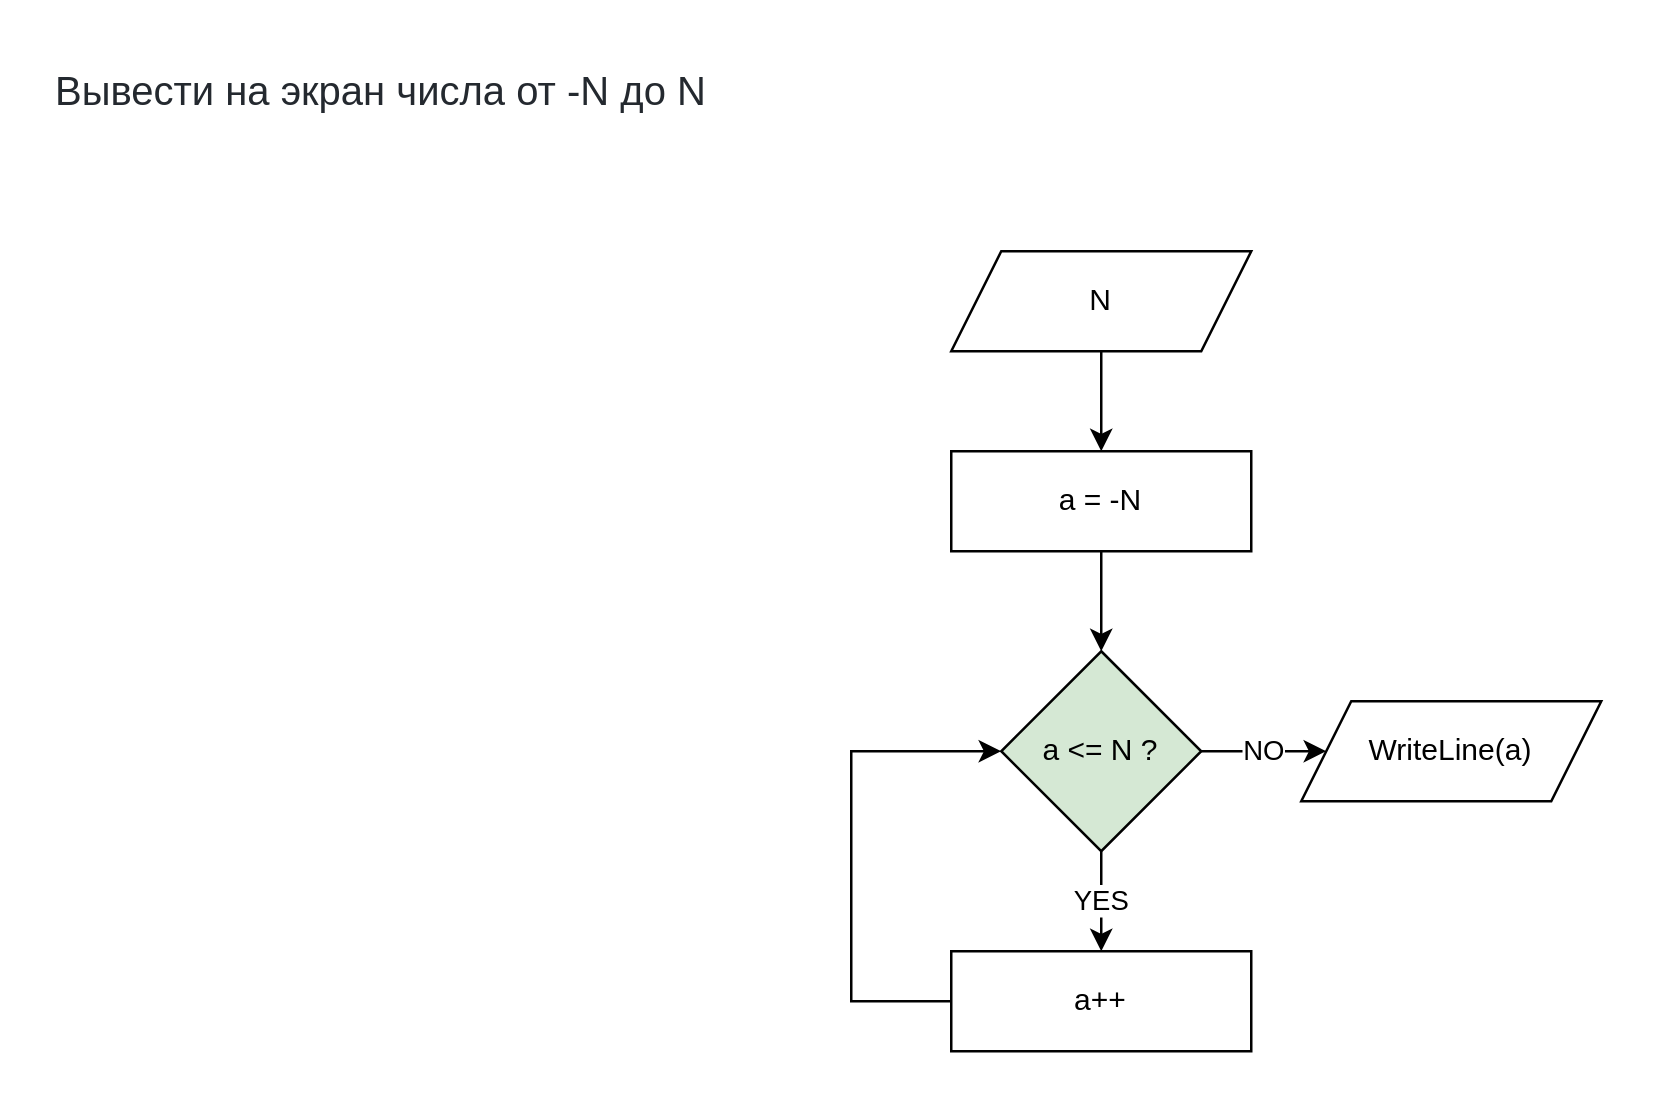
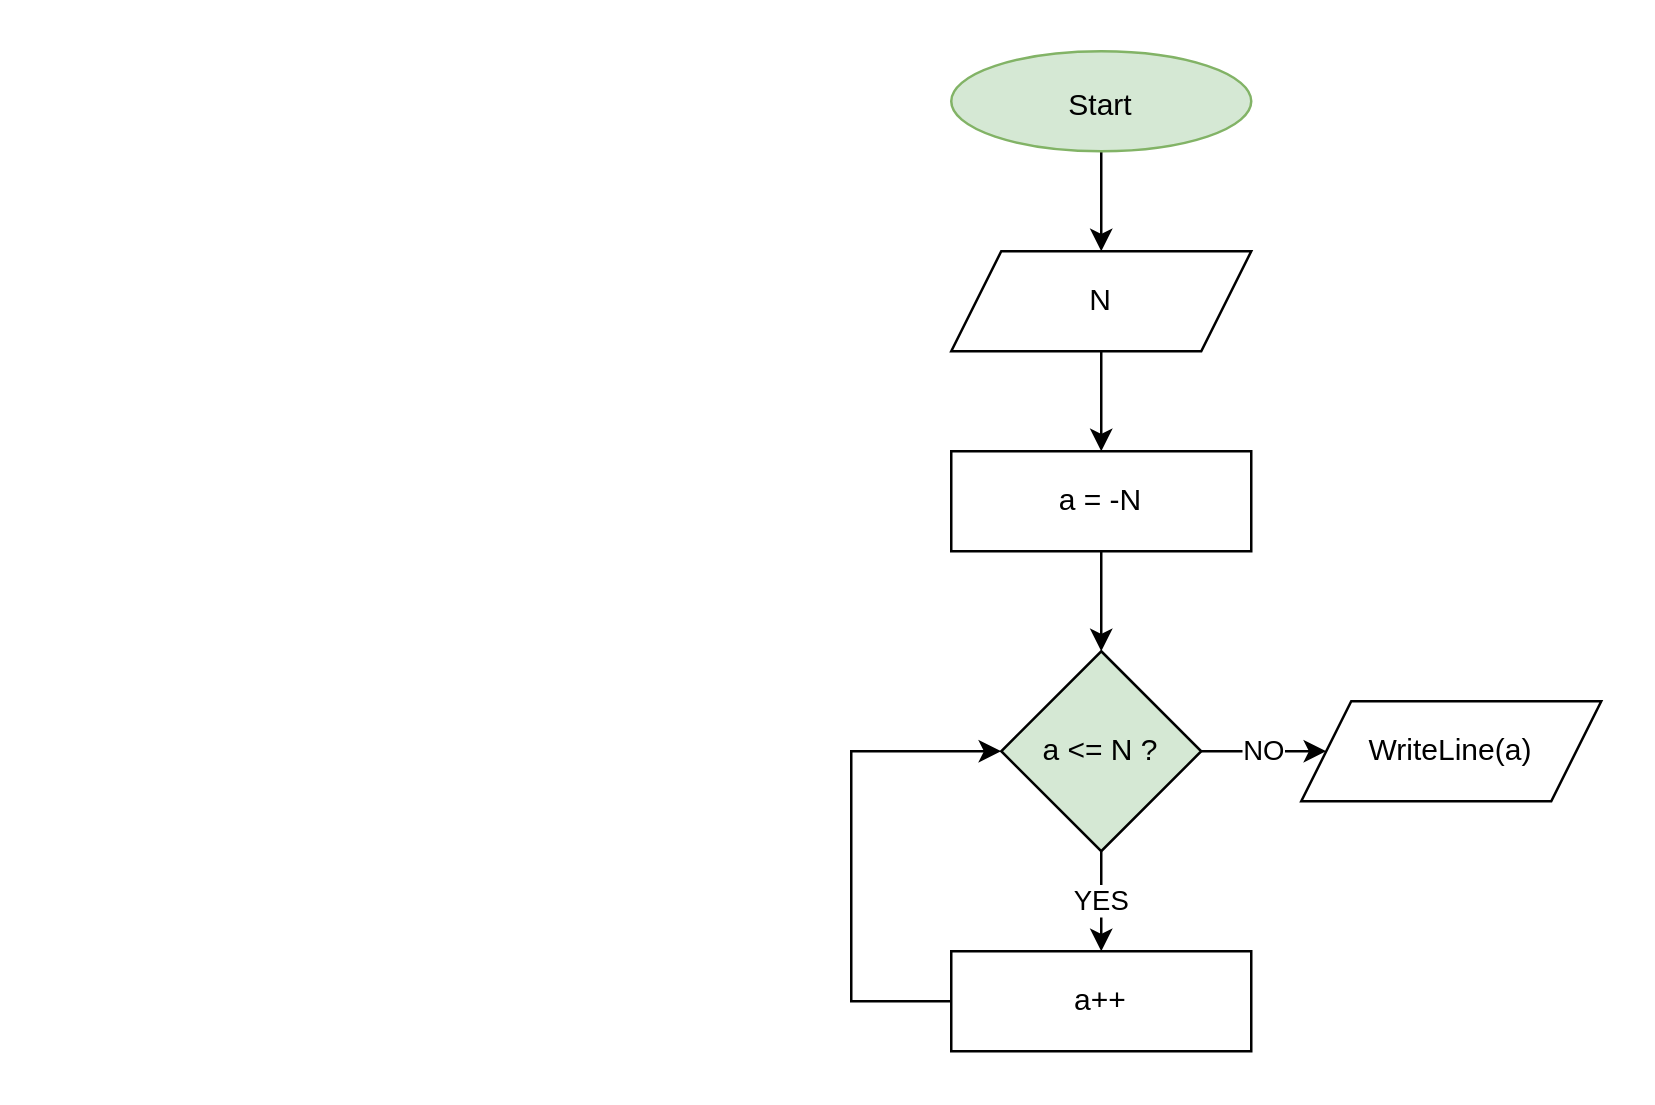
node "Вывести на экран числа от -N до N": removed
node "Start": added
edge "Start" -> "N": added
